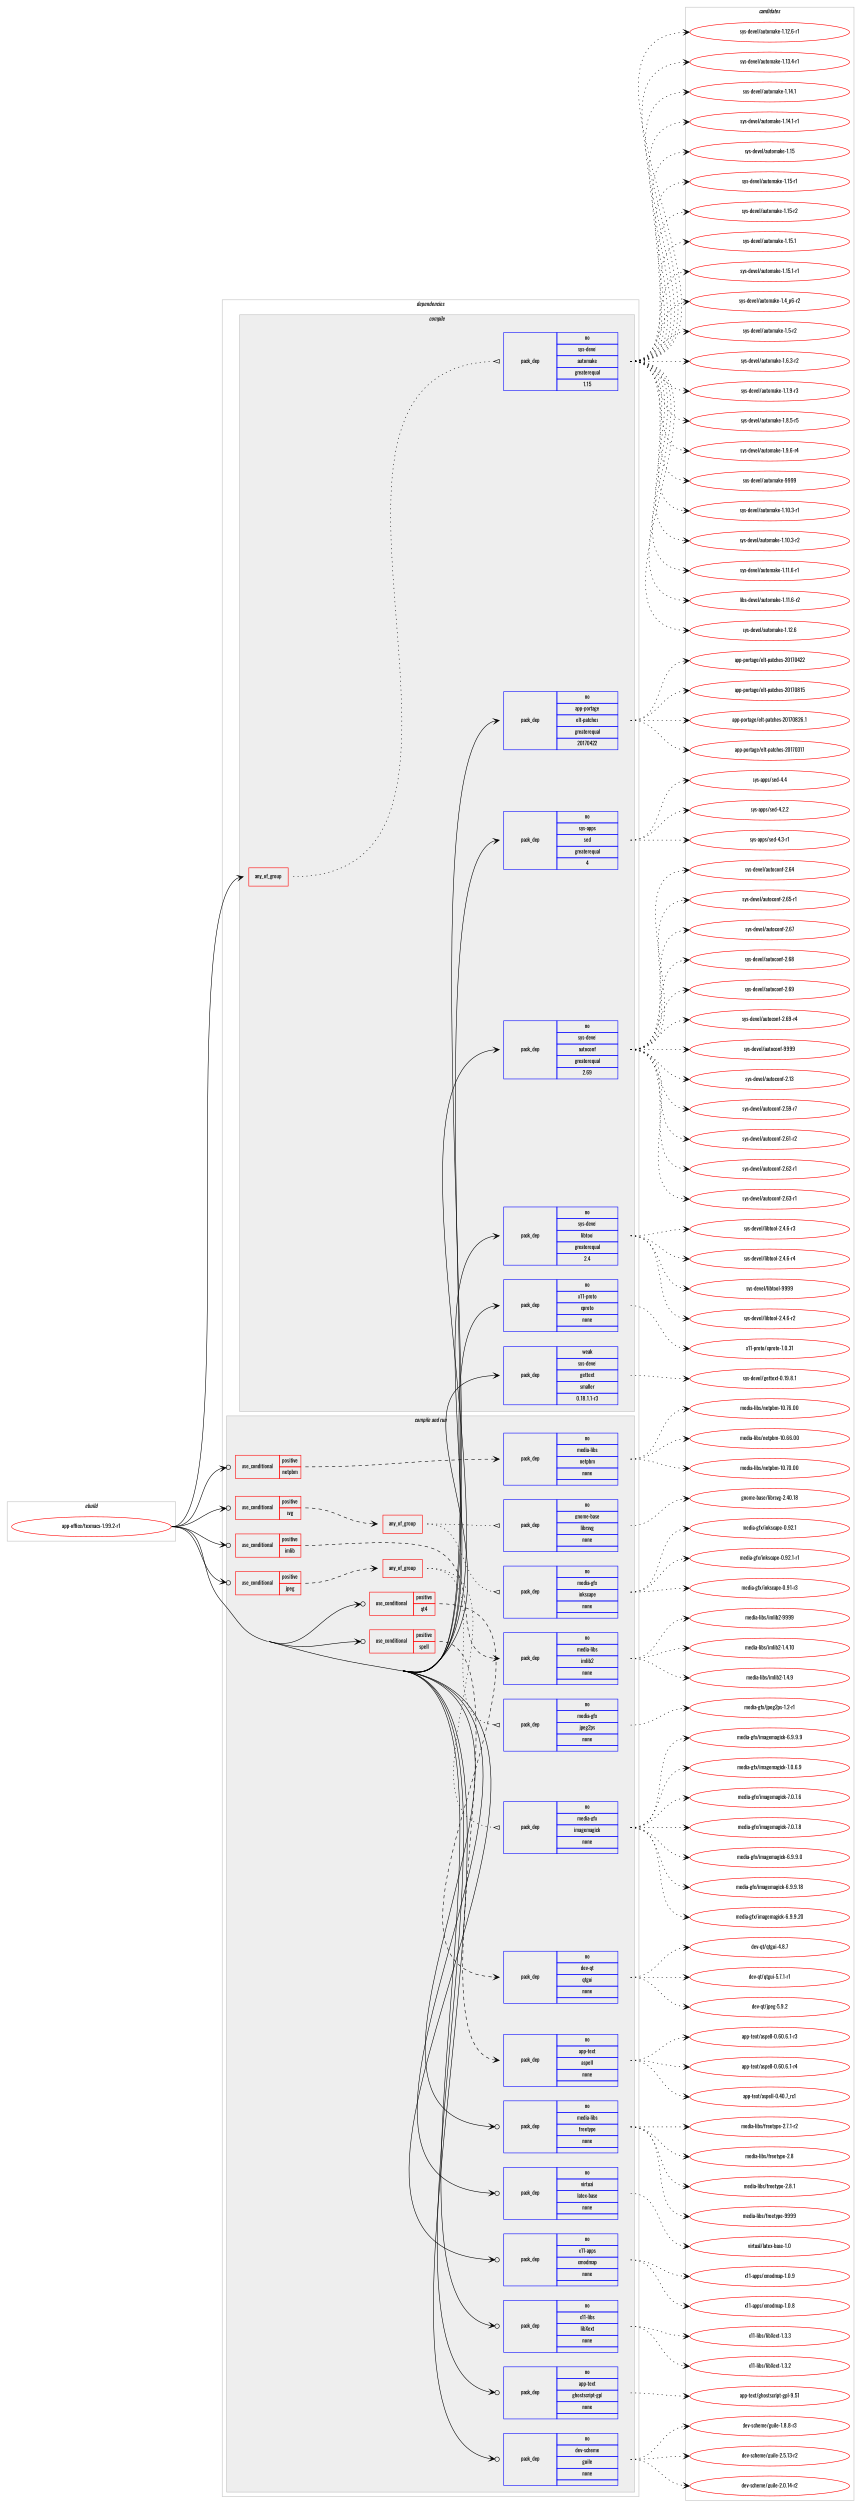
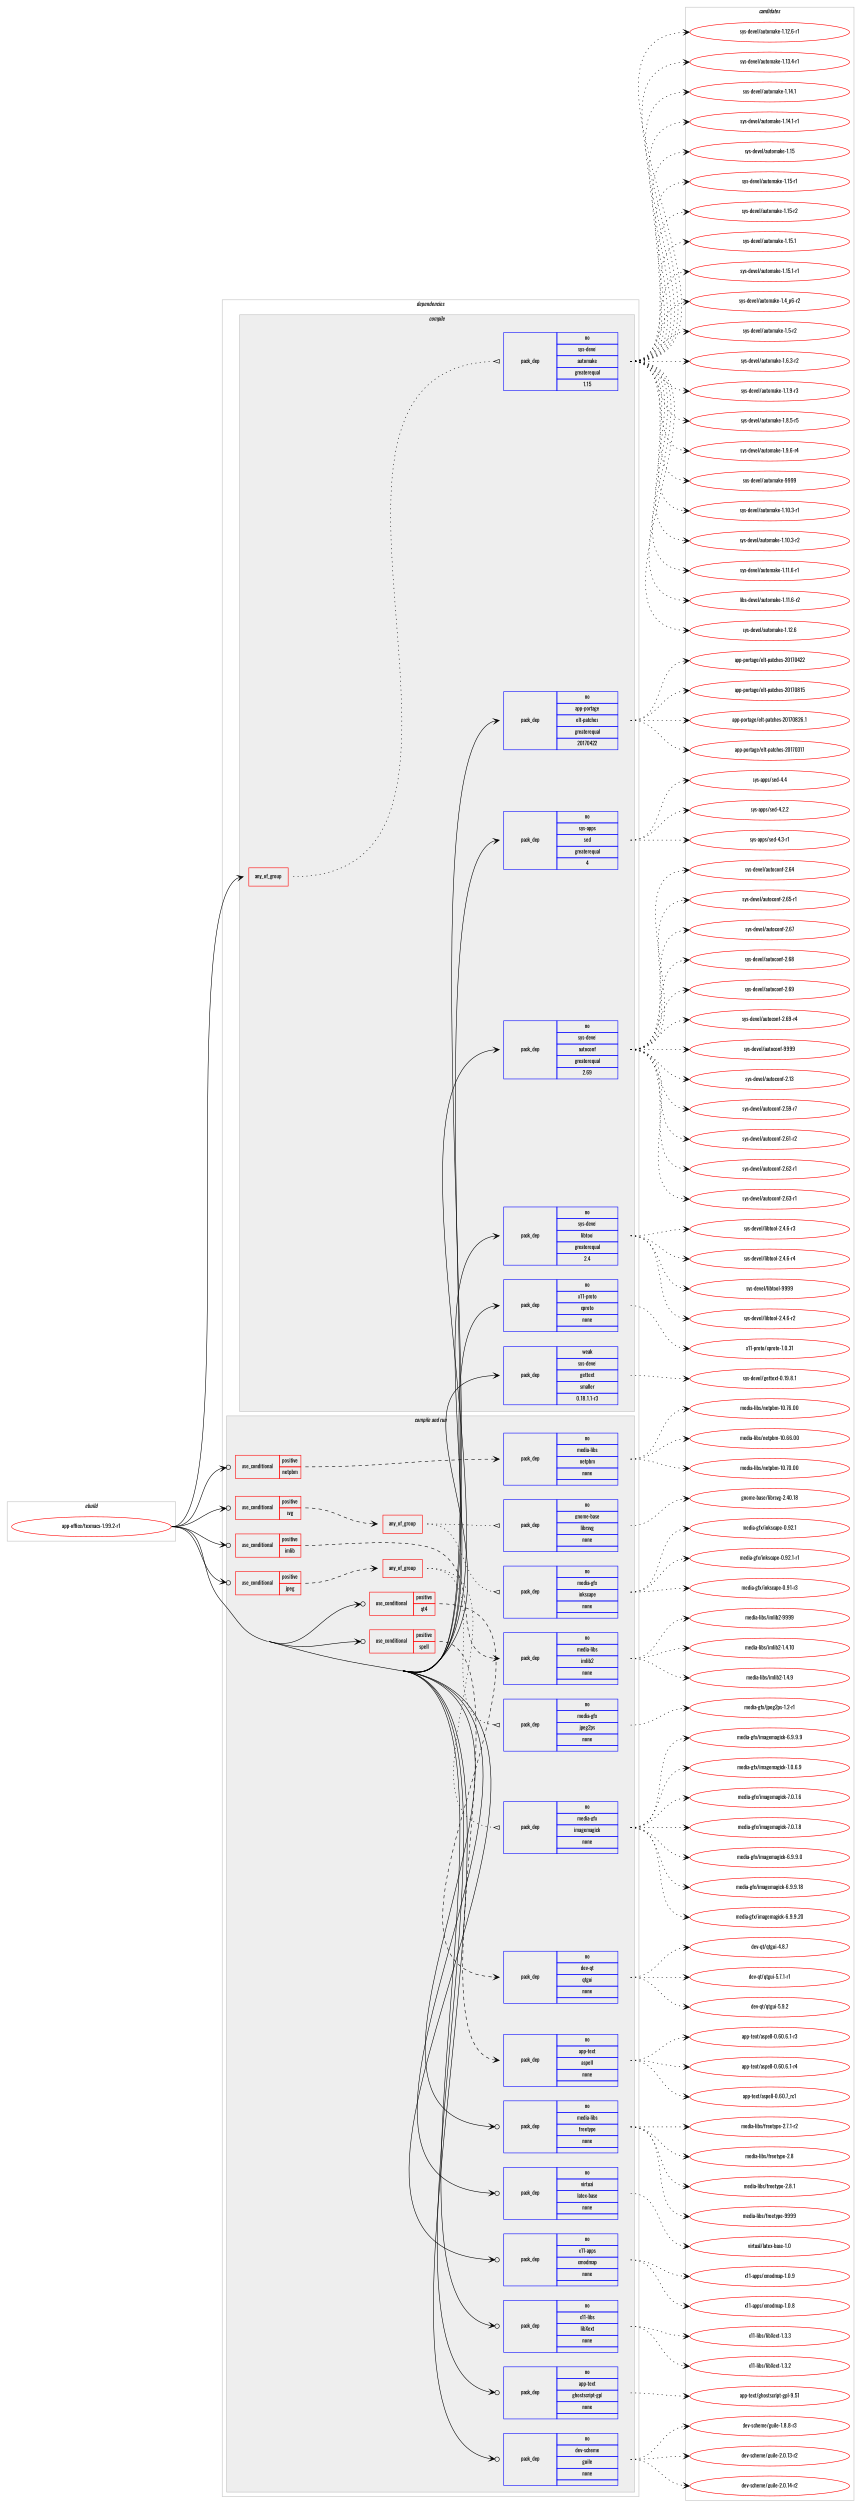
node "dev-qt/jpeg-5.9.2": label "dev-qt/jpeg-5.9.2" -> "dev-qt/qtgui-5.9.2"
node "app-text/aspell-0.40.7_rc1": label "app-text/aspell-0.40.7_rc1" -> "app-text/aspell-0.60.7_rc1"
node "dev-scheme/guile-2.5.13-r2": label "dev-scheme/guile-2.5.13-r2" -> "dev-scheme/guile-2.0.13-r2"
